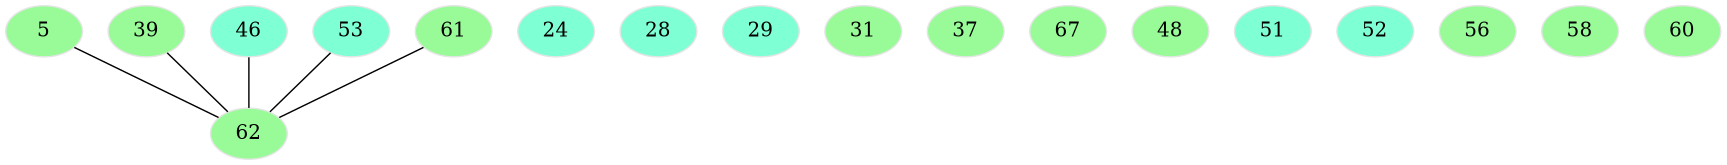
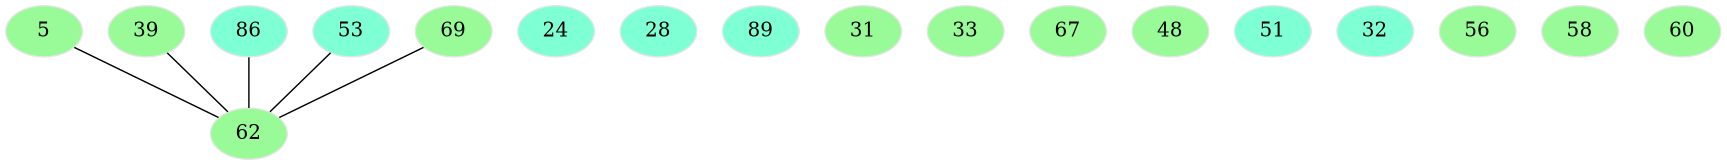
node "46": label "46" -> "86"
node "61": label "61" -> "69"
node "29": label "29" -> "89"
node "37": label "37" -> "33"
node "52": label "52" -> "32"
